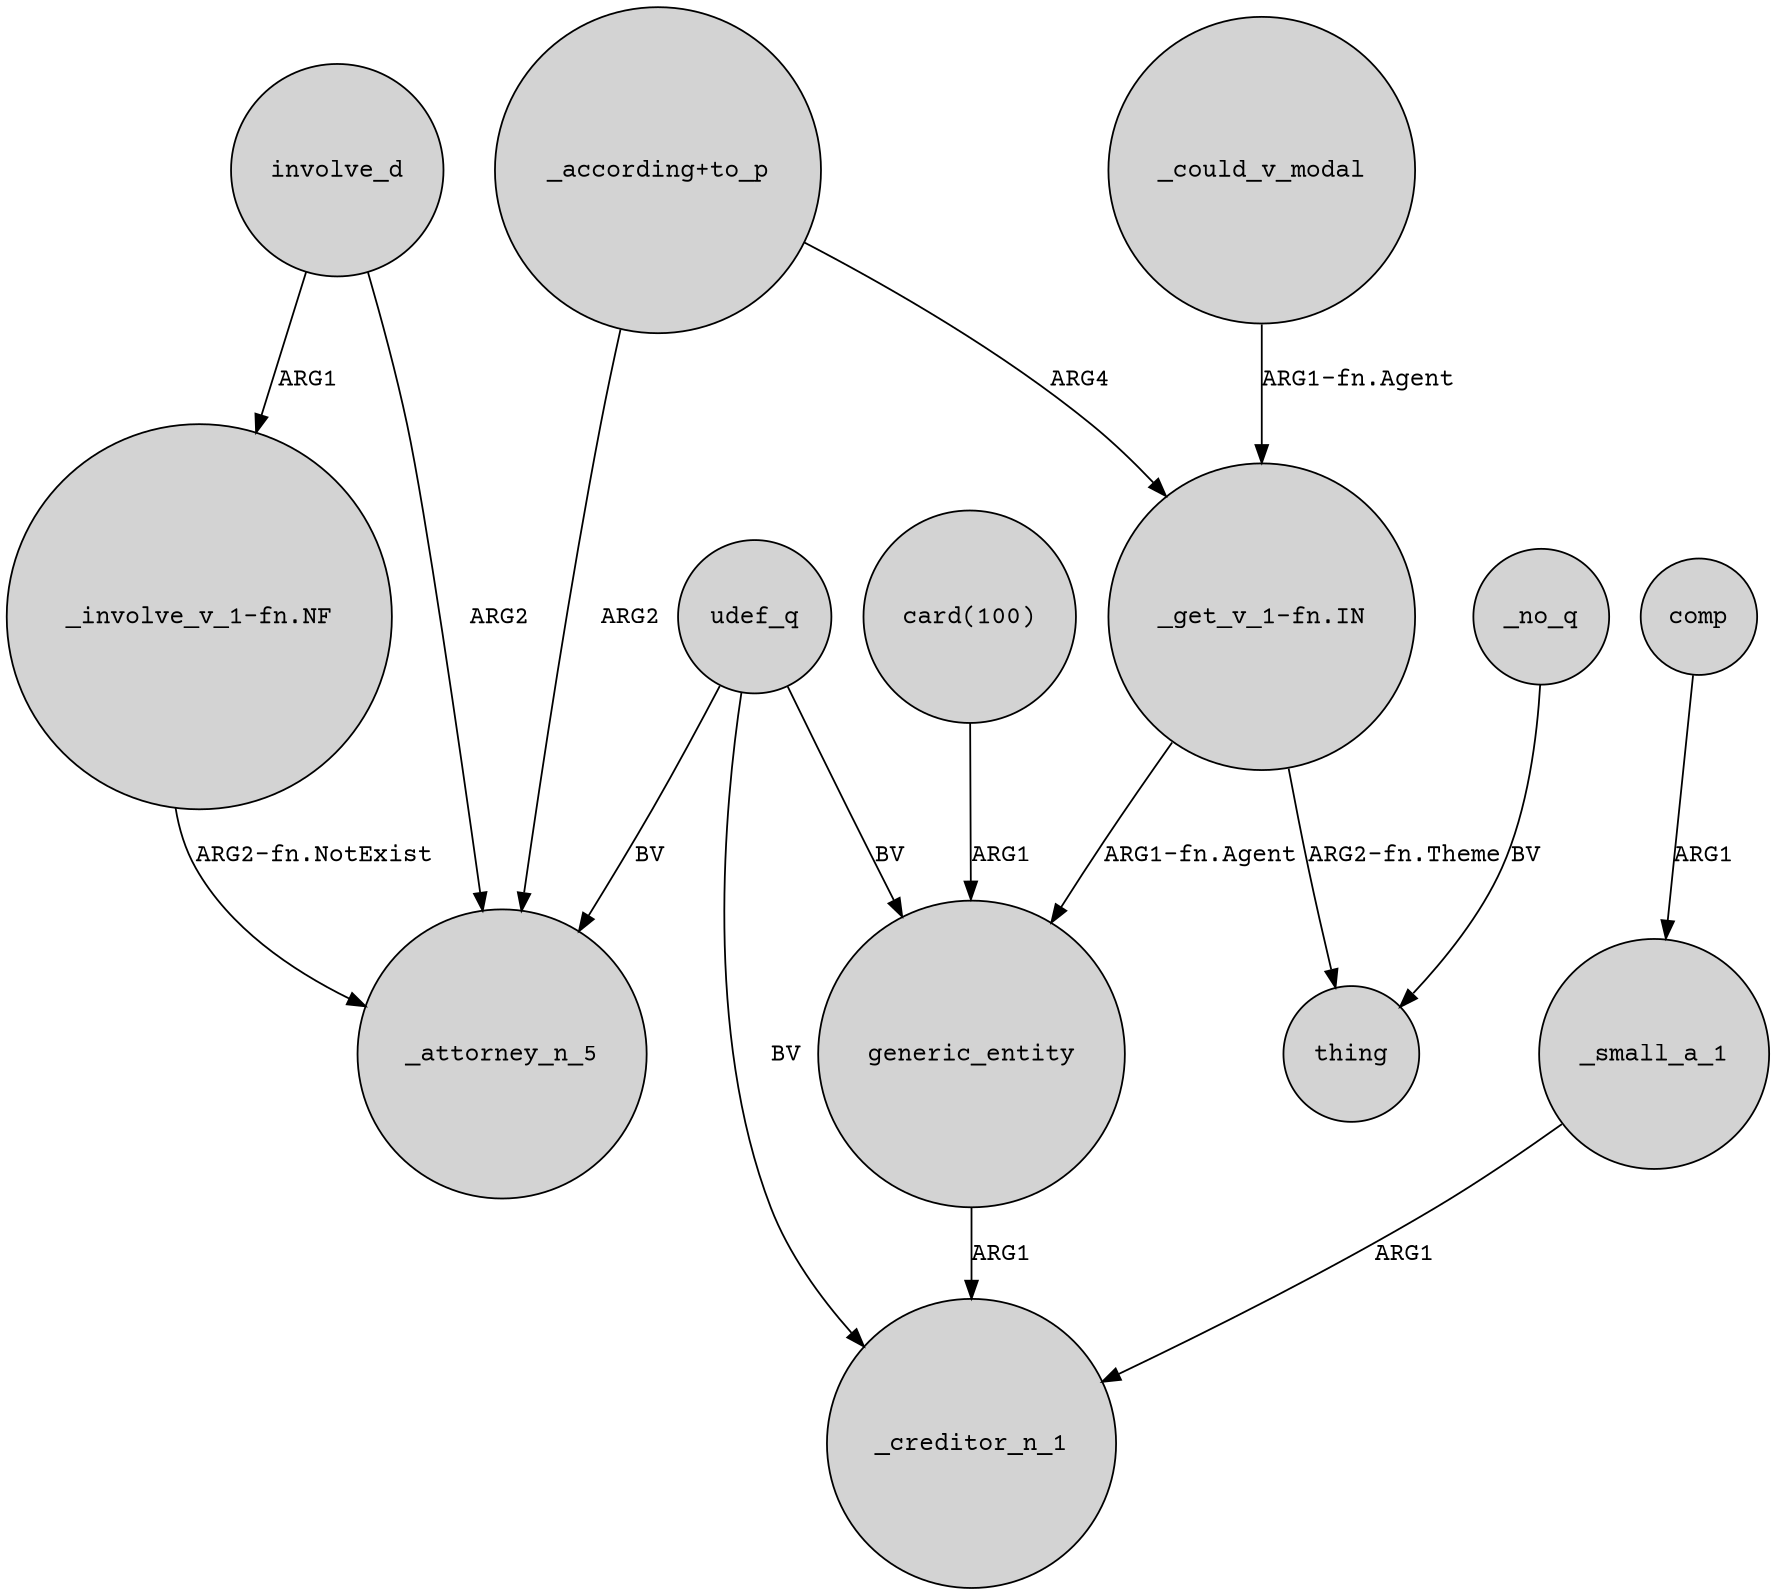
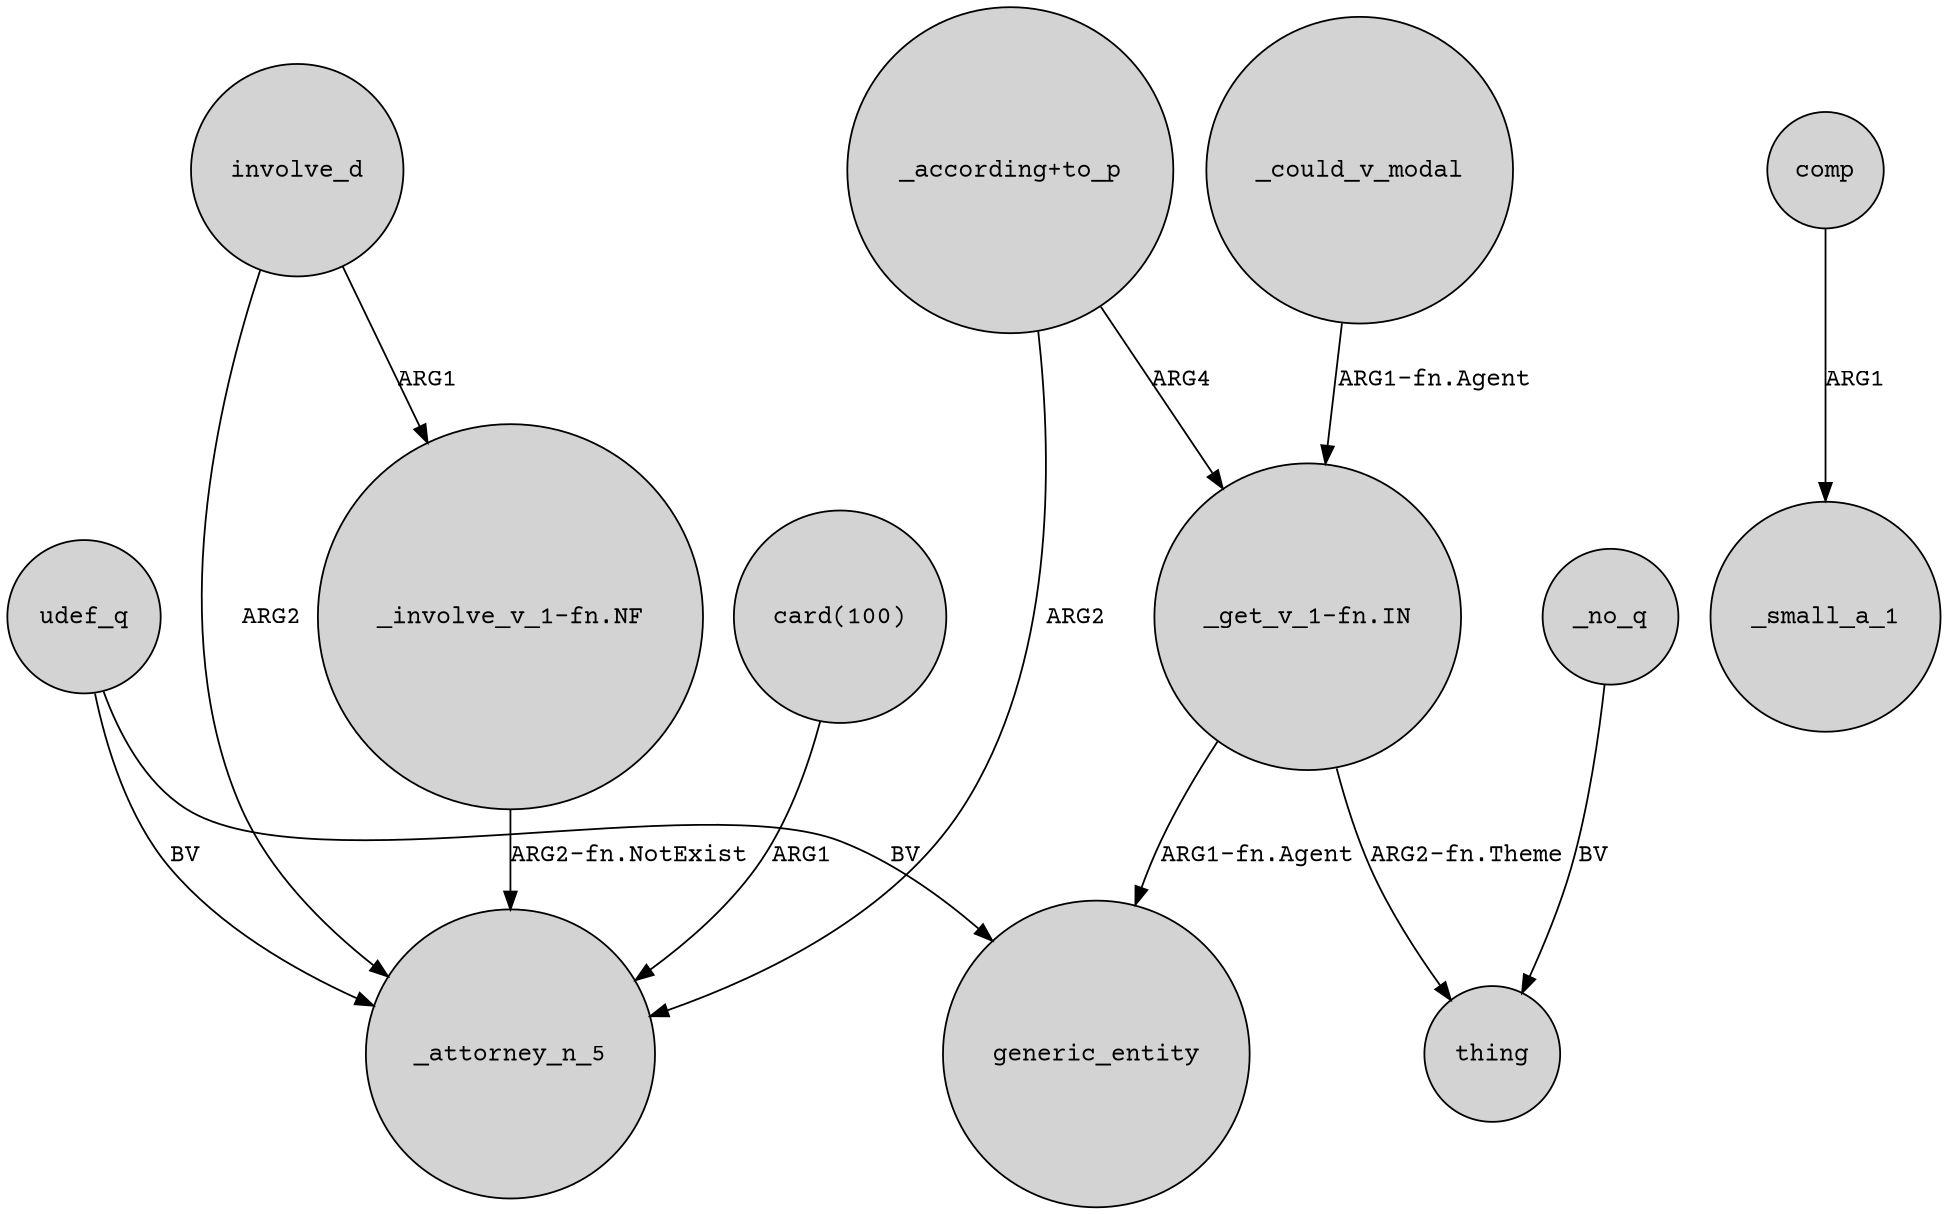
edge "card(100)" -> "generic_entity": now "card(100)" -> "_attorney_n_5"
node "_creditor_n_1": removed
